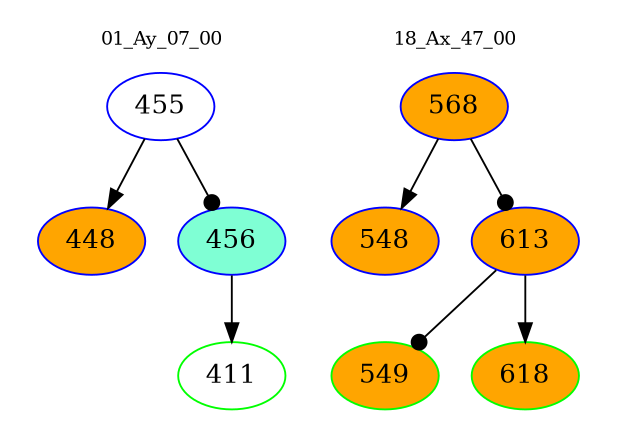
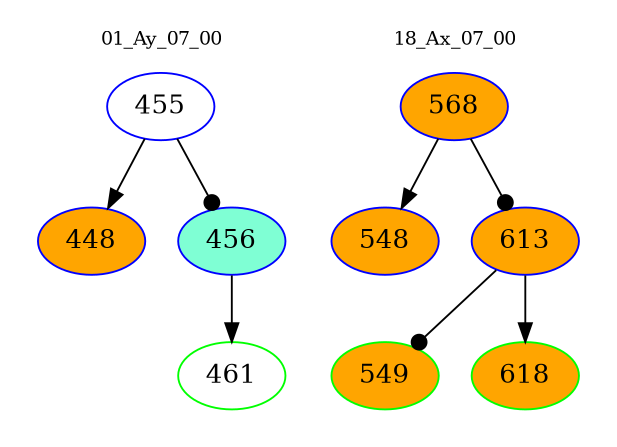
cluster "18_Ax_47_00": label "18_Ax_47_00" -> "18_Ax_07_00"
node "411": label "411" -> "461"
